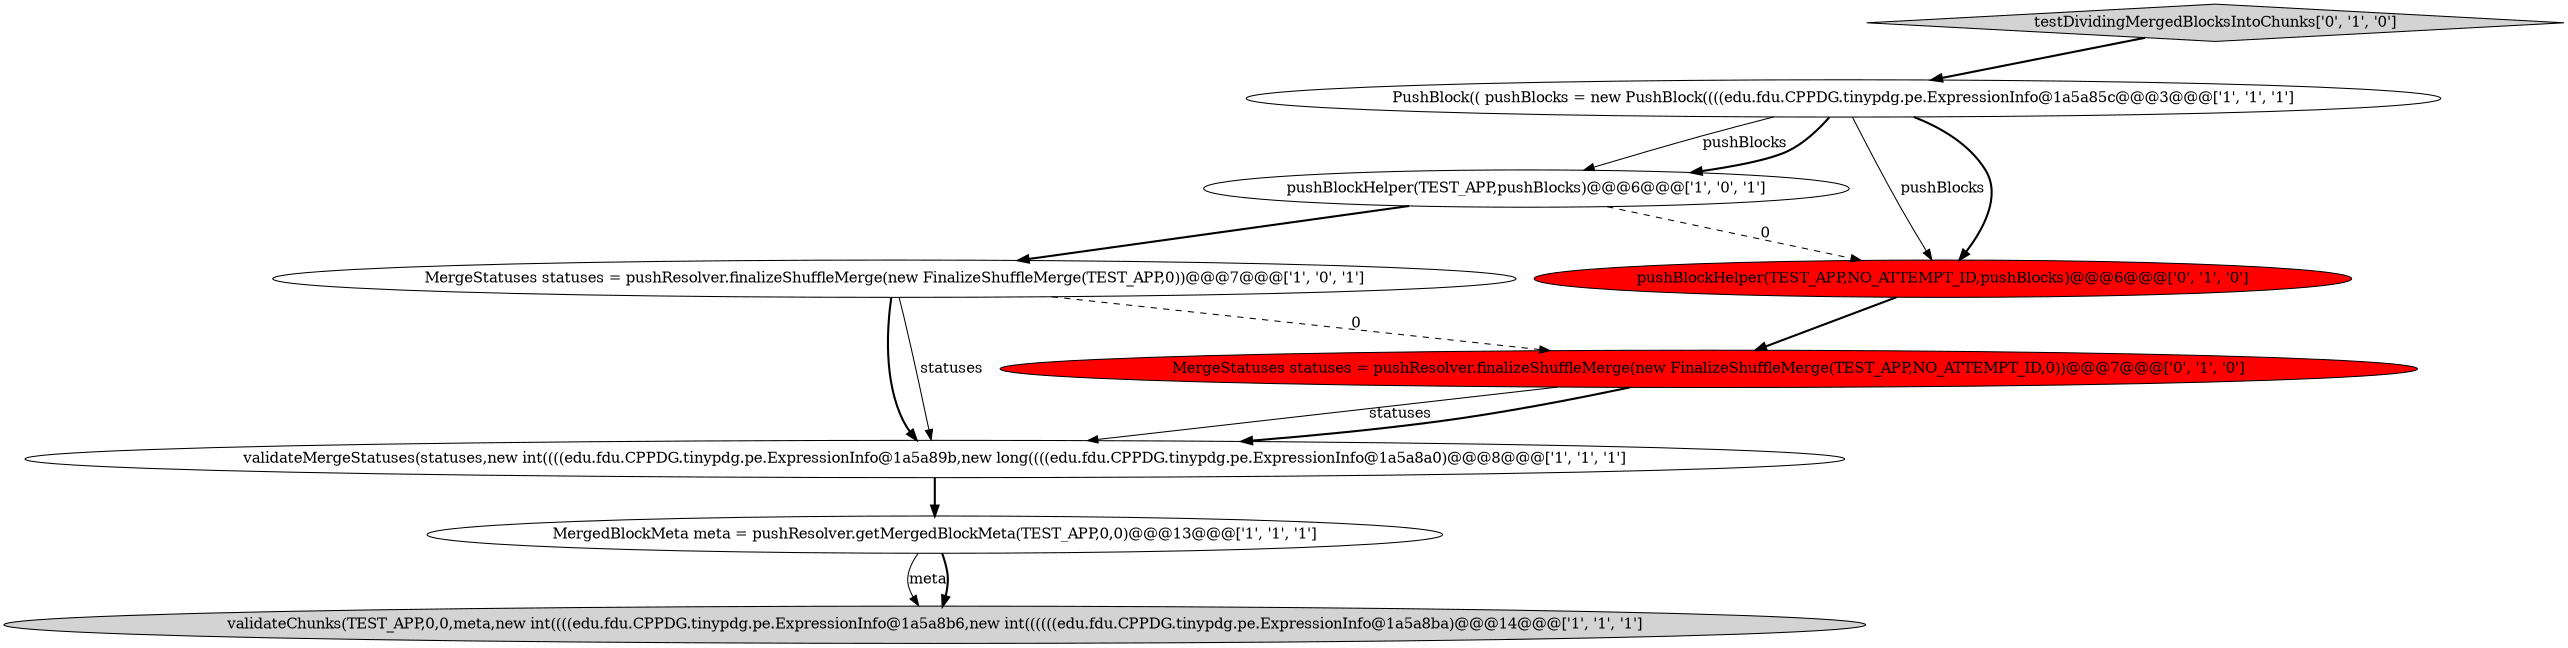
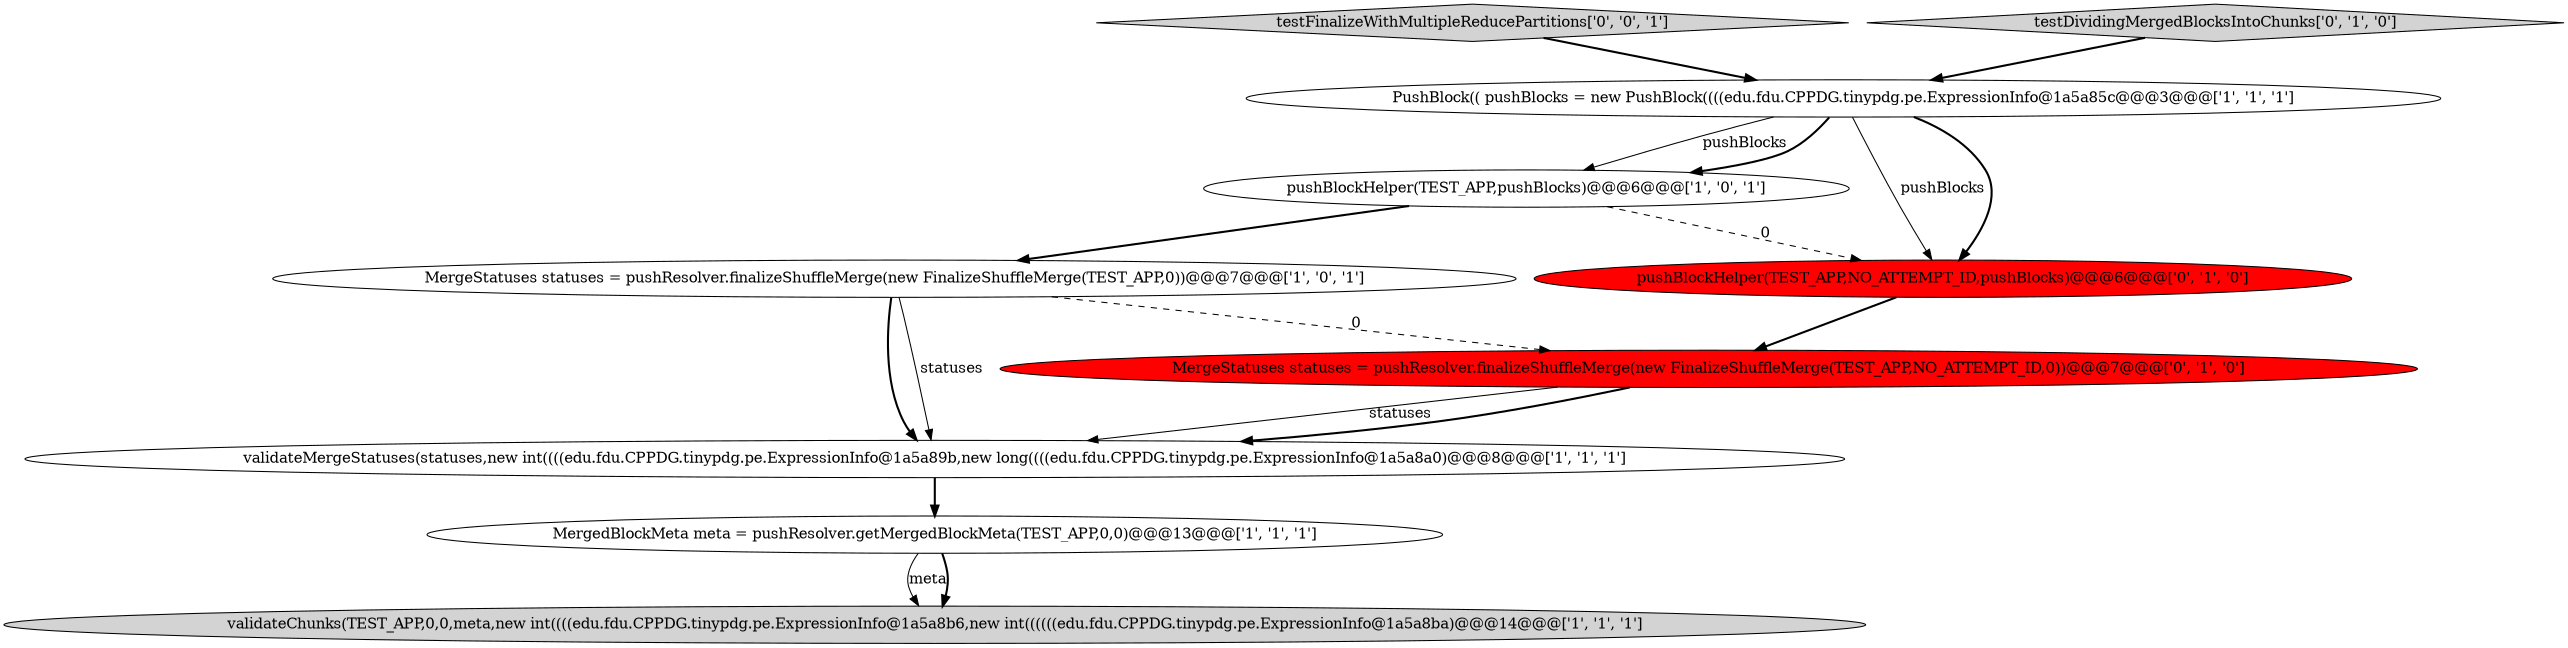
node "testFinalizeWithMultipleReducePartitions['0', '0', '1']": added
